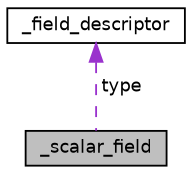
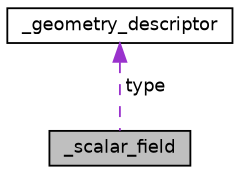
node "_field_descriptor": label "_field_descriptor" -> "_geometry_descriptor"
